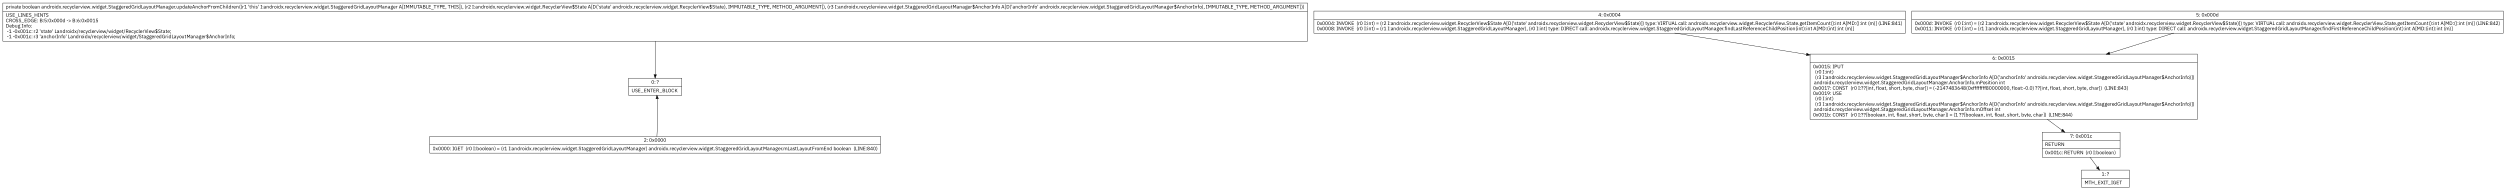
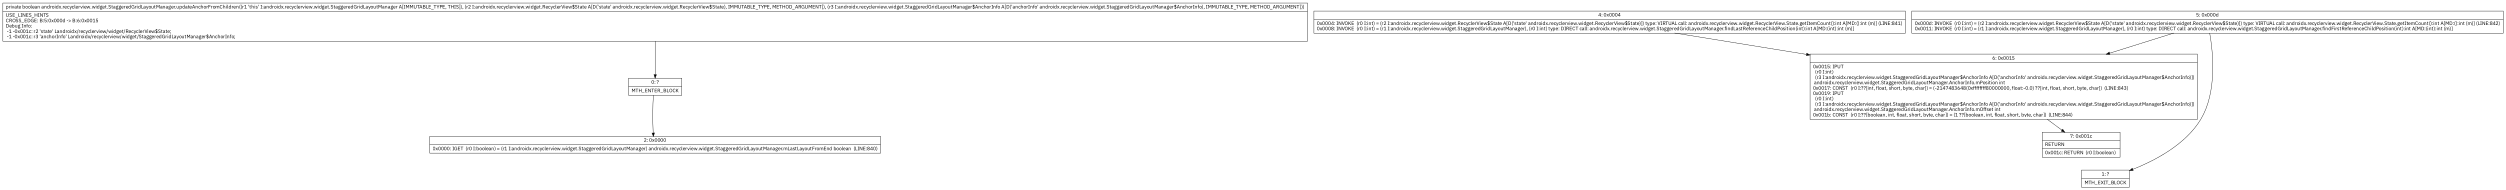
node "0: ?": text "USE_ENTER_BLOCK" -> "MTH_ENTER_BLOCK"
node "6: 0x0015": text "0x0019: USE" -> "0x0019: IPUT"
edge "2: 0x0000" -> "0: ?": reversed
edge "7: 0x001c" -> "1: ?": now "5: 0x000d" -> "1: ?"
node "1: ?": text "MTH_EXIT_IGET" -> "MTH_EXIT_BLOCK"
